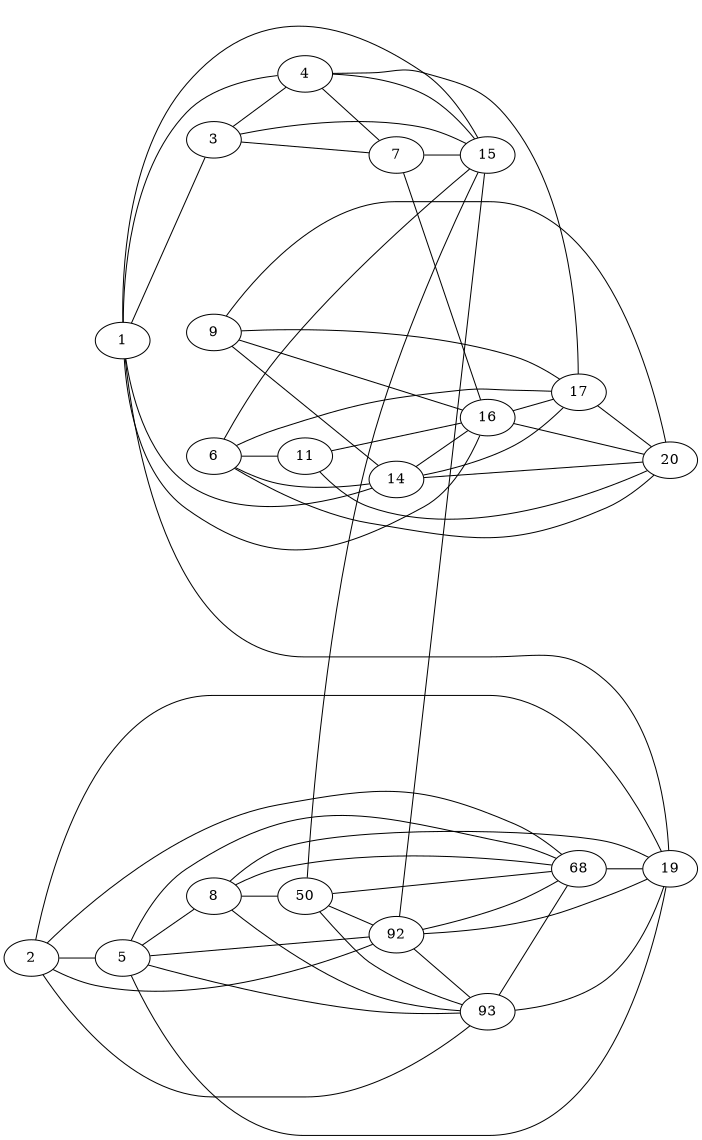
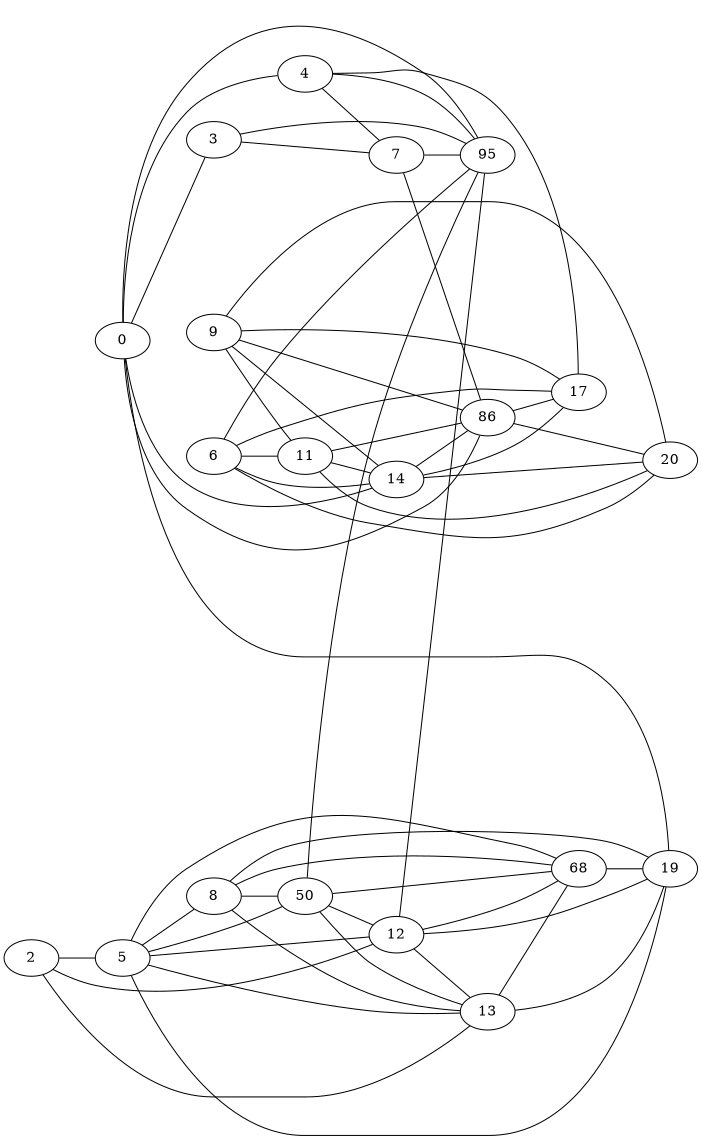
edge "4" -- "3": removed
node "15": label "15" -> "95"
node "1": label "1" -> "0"
edge "9" -- "11": added
node "16": label "16" -> "86"
edge "17" -- "20": removed
edge "11" -- "14": added
edge "19" -- "2": removed
edge "68" -- "2": removed
edge "50" -- "5": added
node "92": label "92" -> "12"
node "93": label "93" -> "13"
